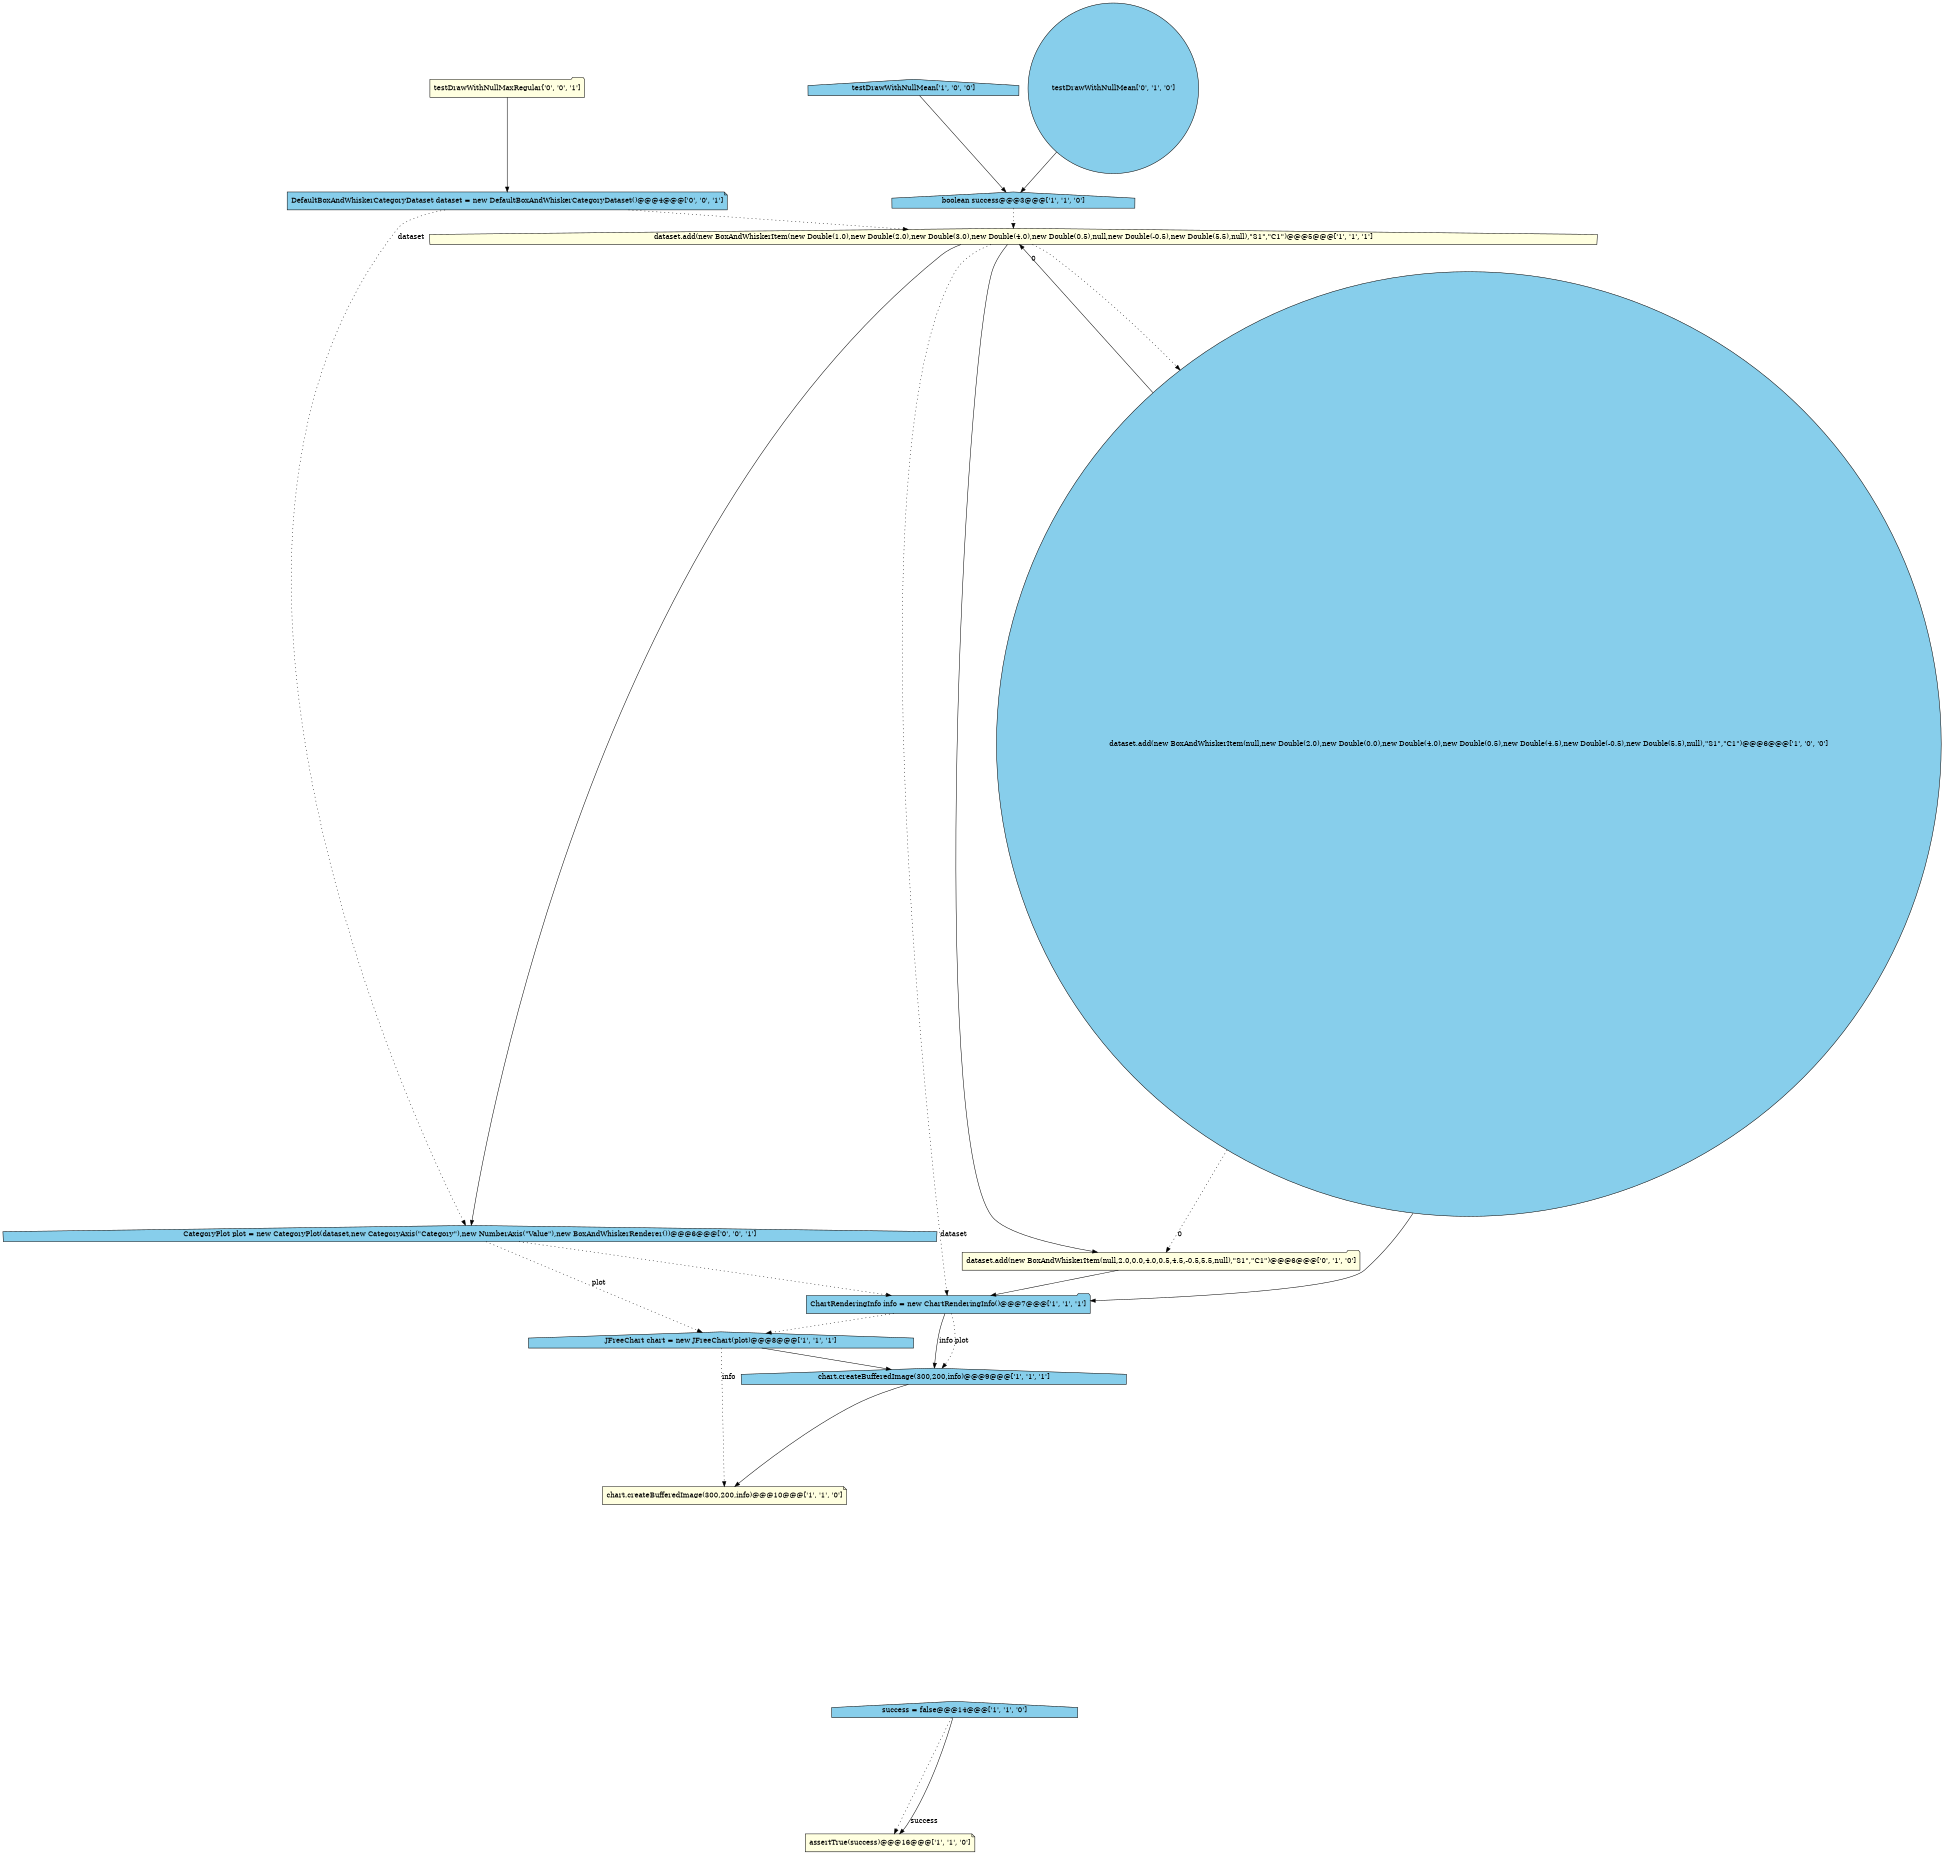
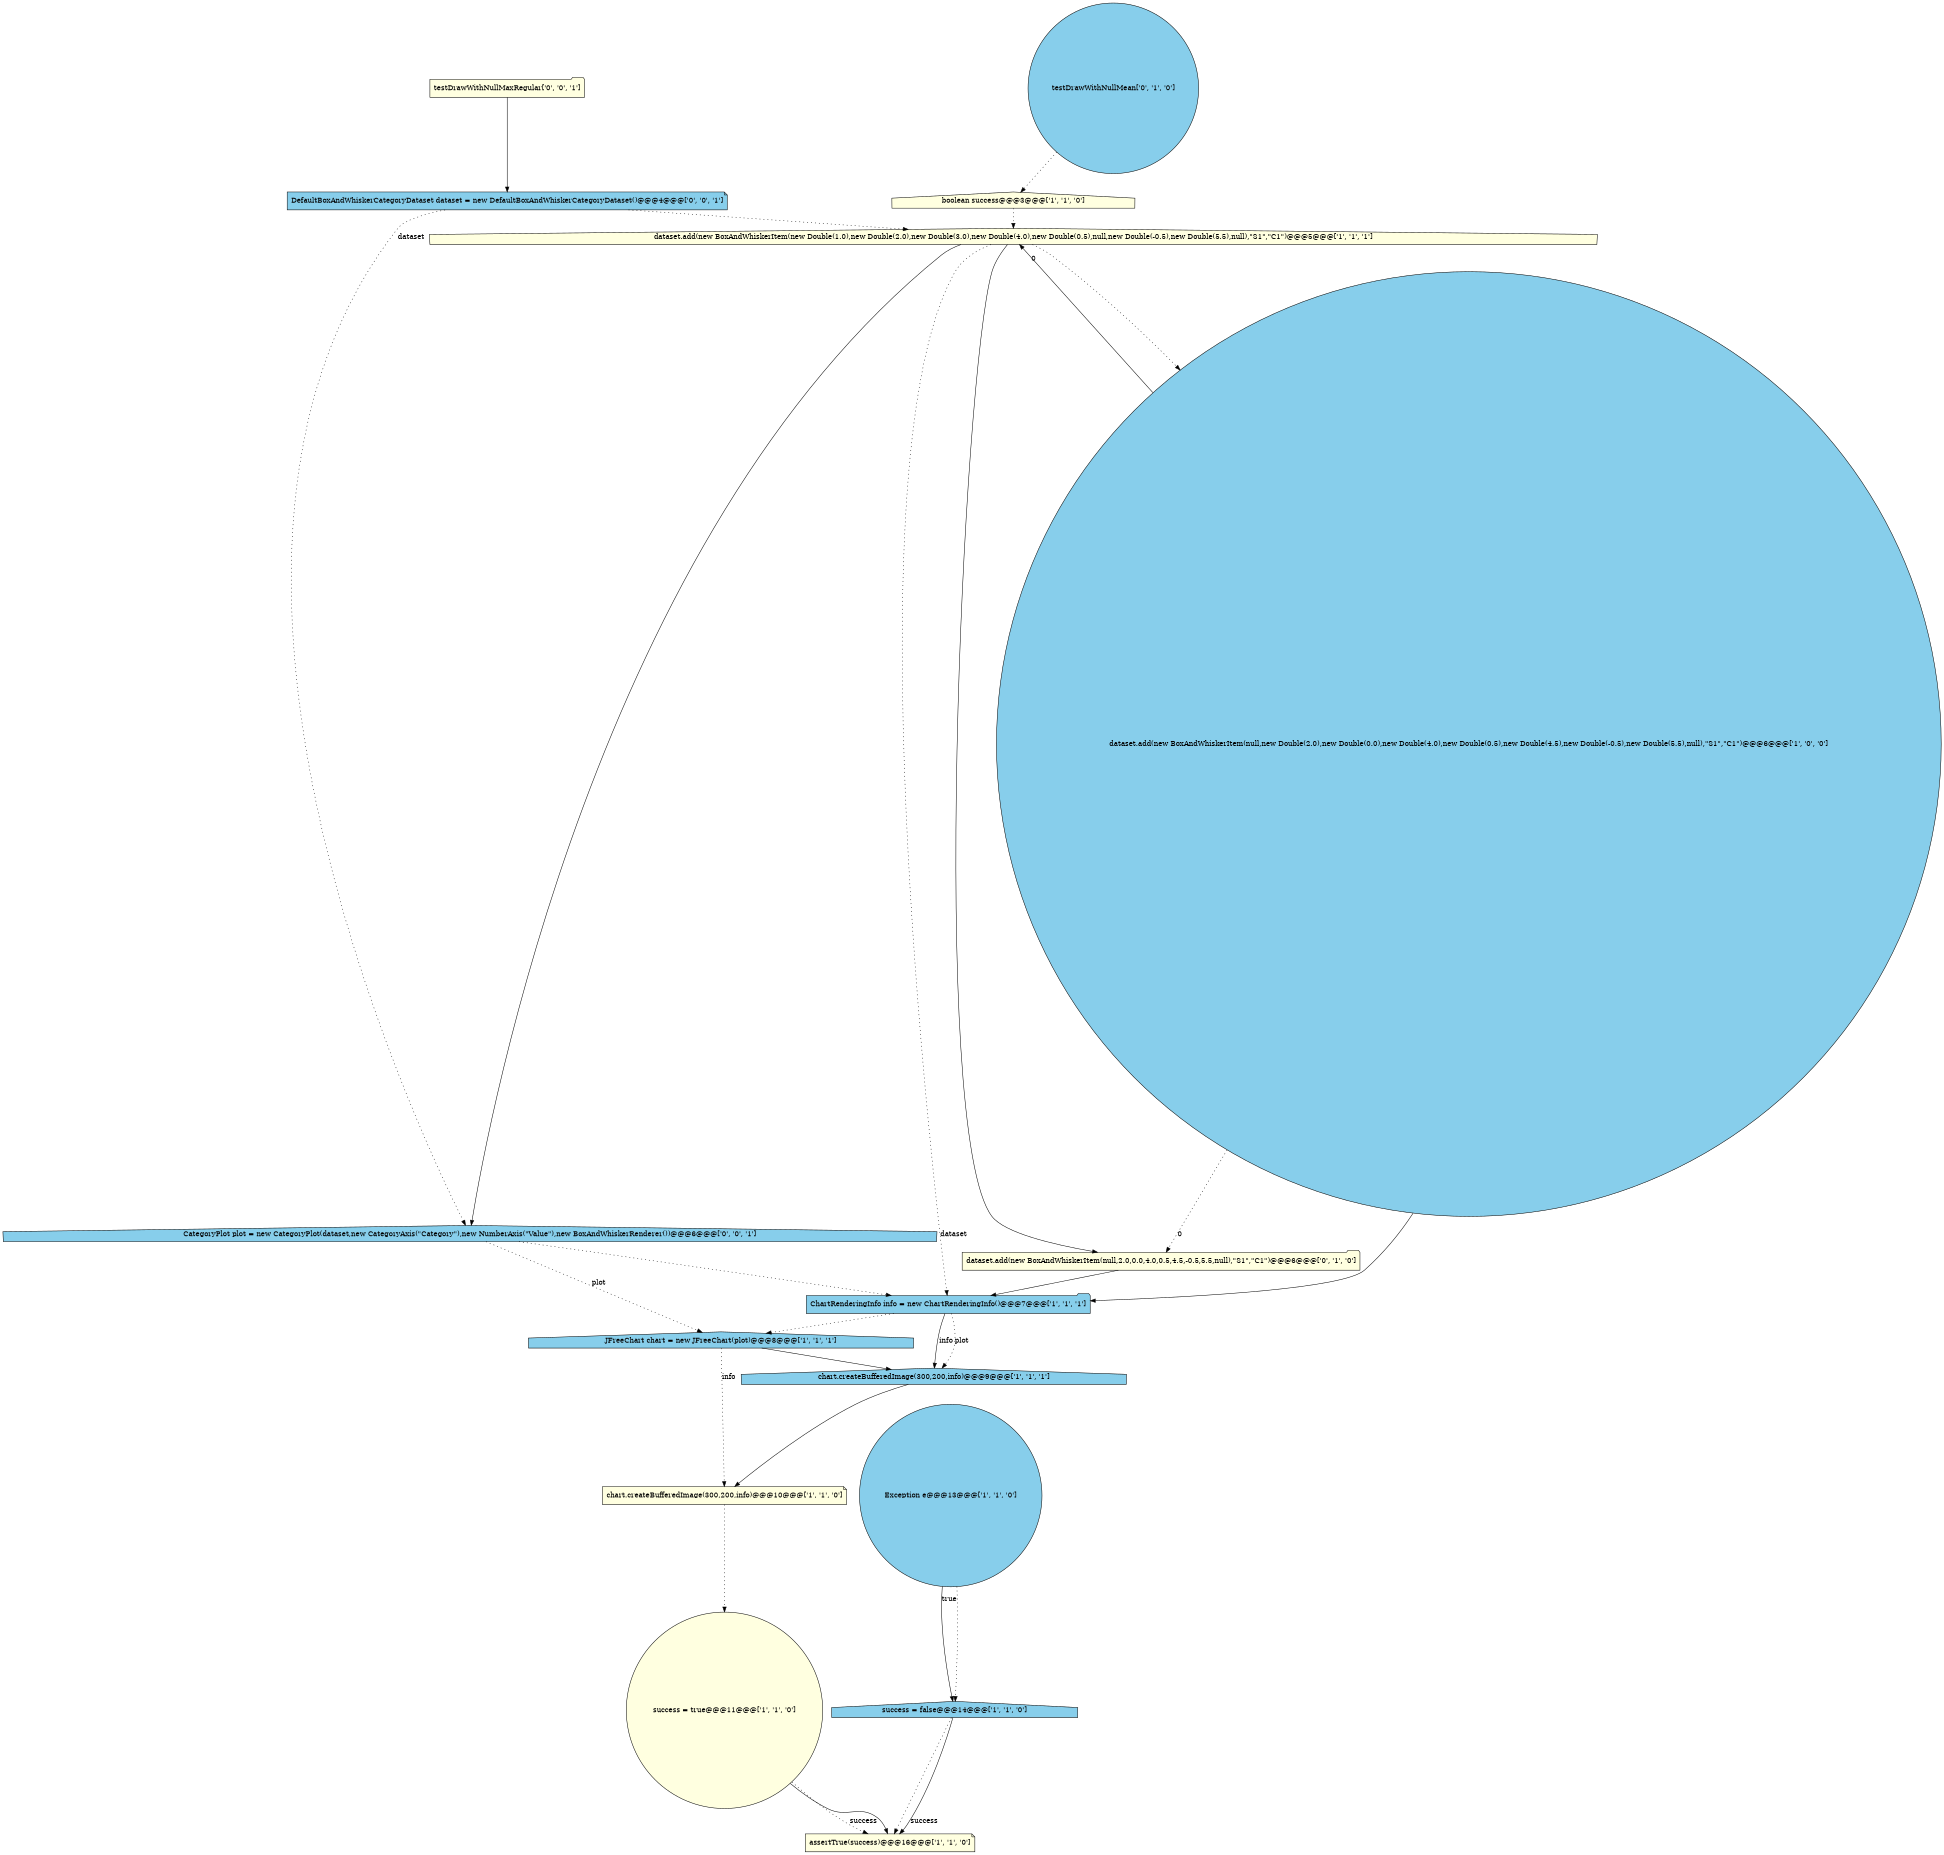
node "testDrawWithNullMean['1', '0', '0']": removed
edge "testDrawWithNullMean['0', '1', '0']" -> "boolean success@@@3@@@['1', '1', '0']": style solid -> dotted
node "boolean success@@@3@@@['1', '1', '0']": fillcolor skyblue -> lightyellow
node "Exception e@@@13@@@['1', '1', '0']": added
node "success = true@@@11@@@['1', '1', '0']": added
